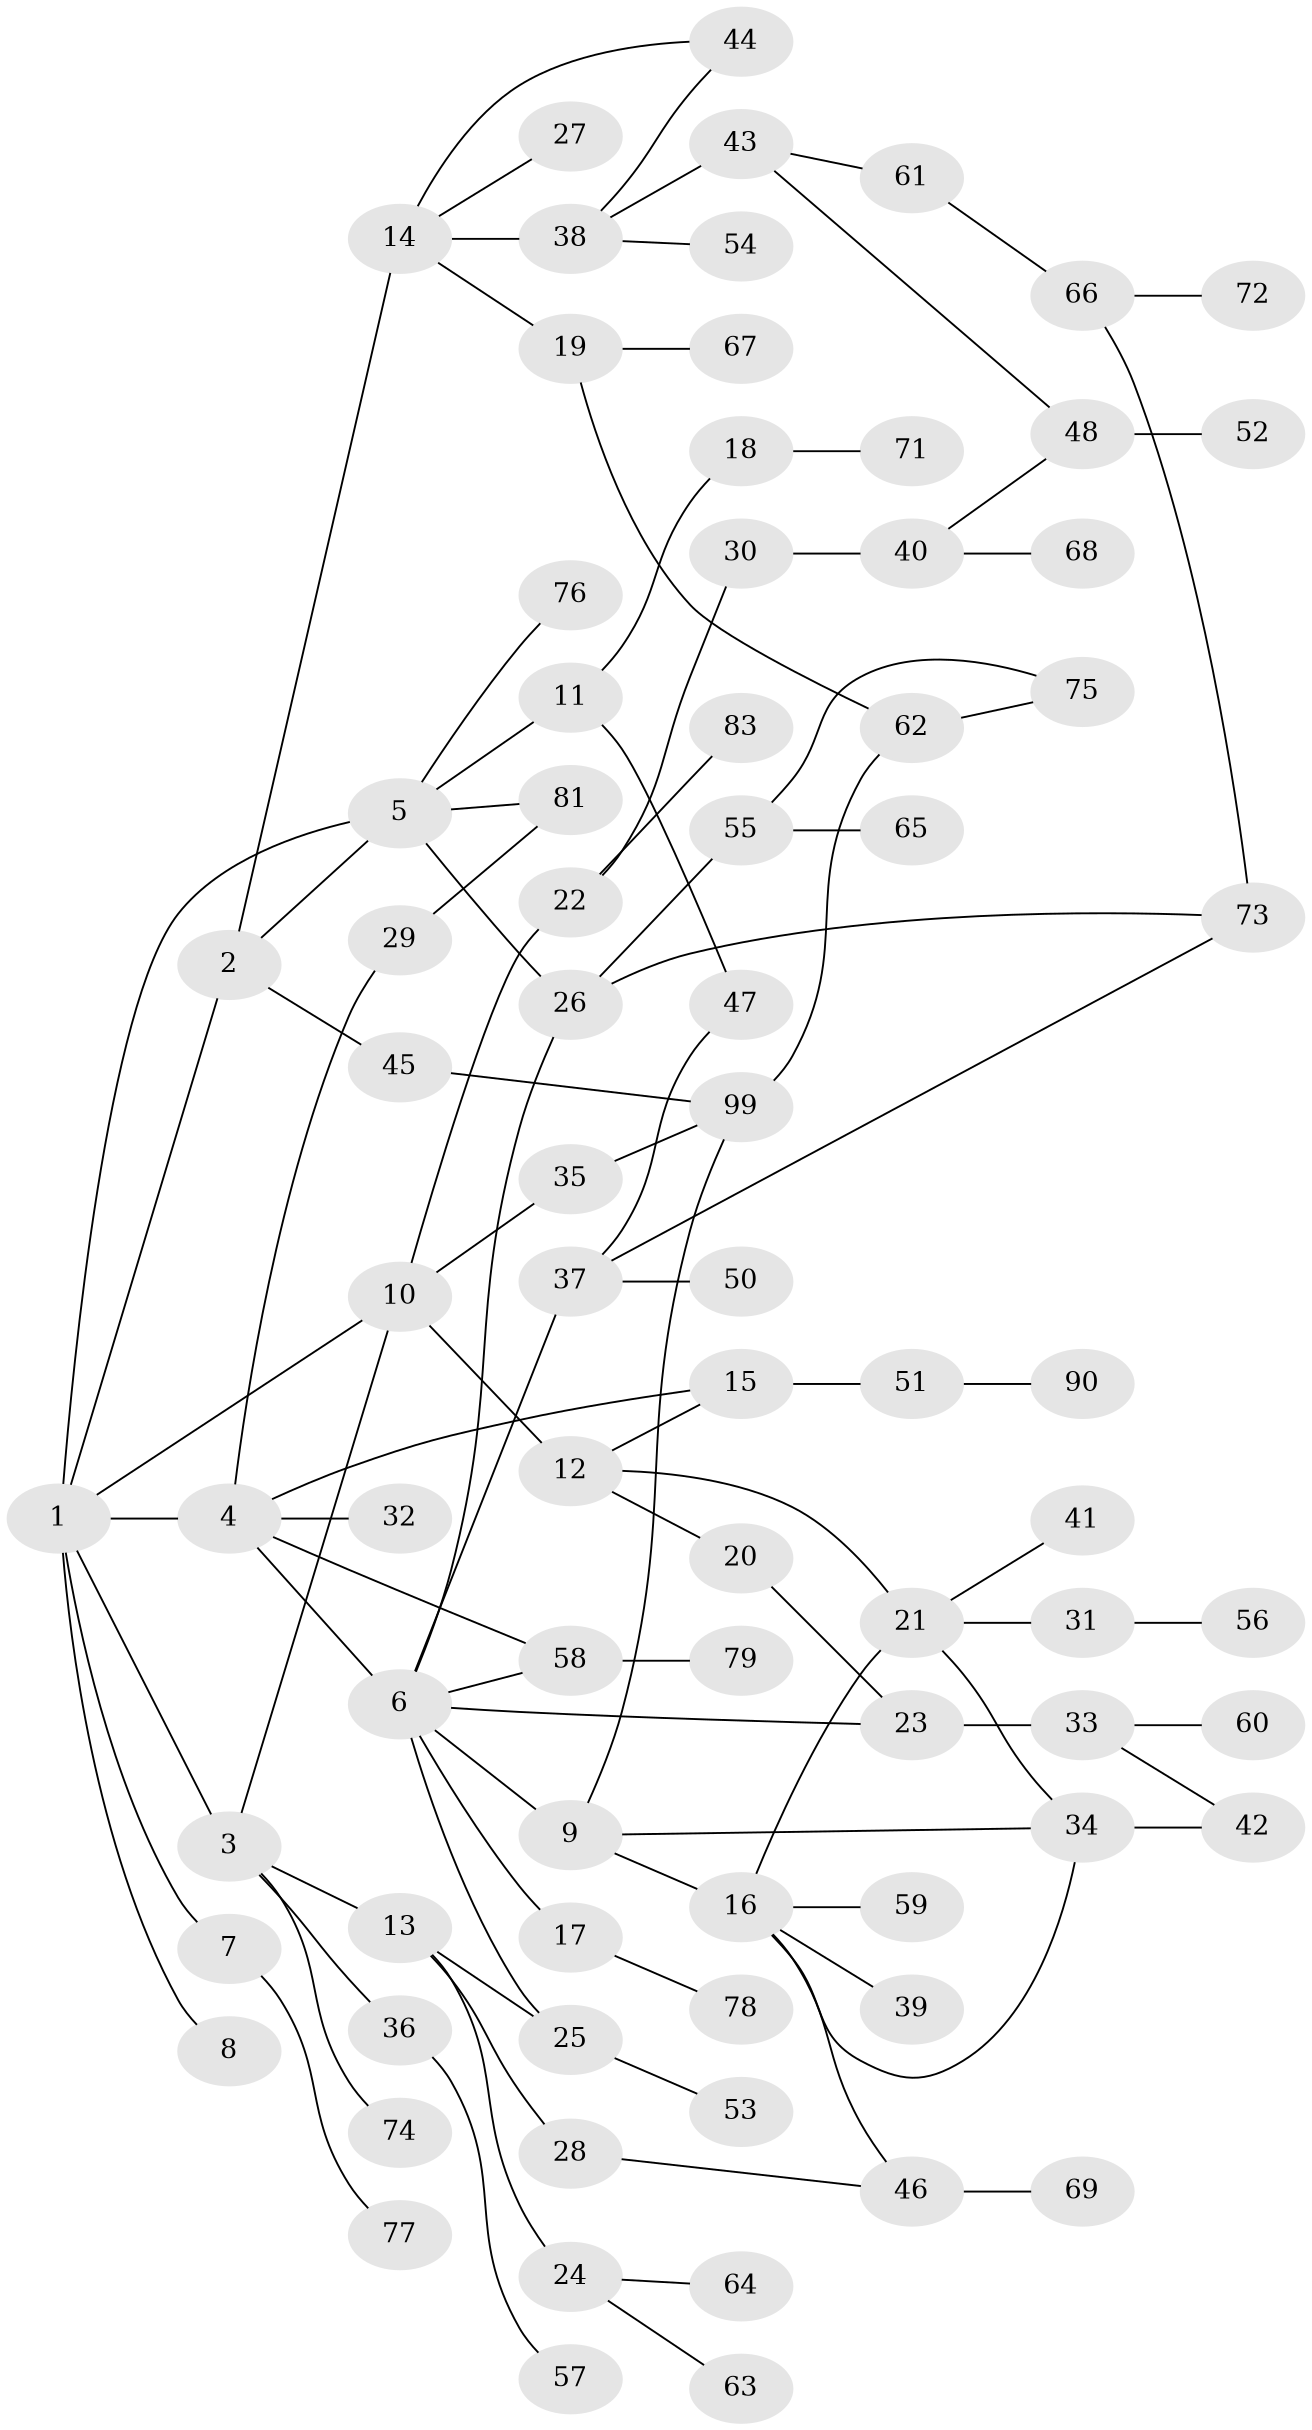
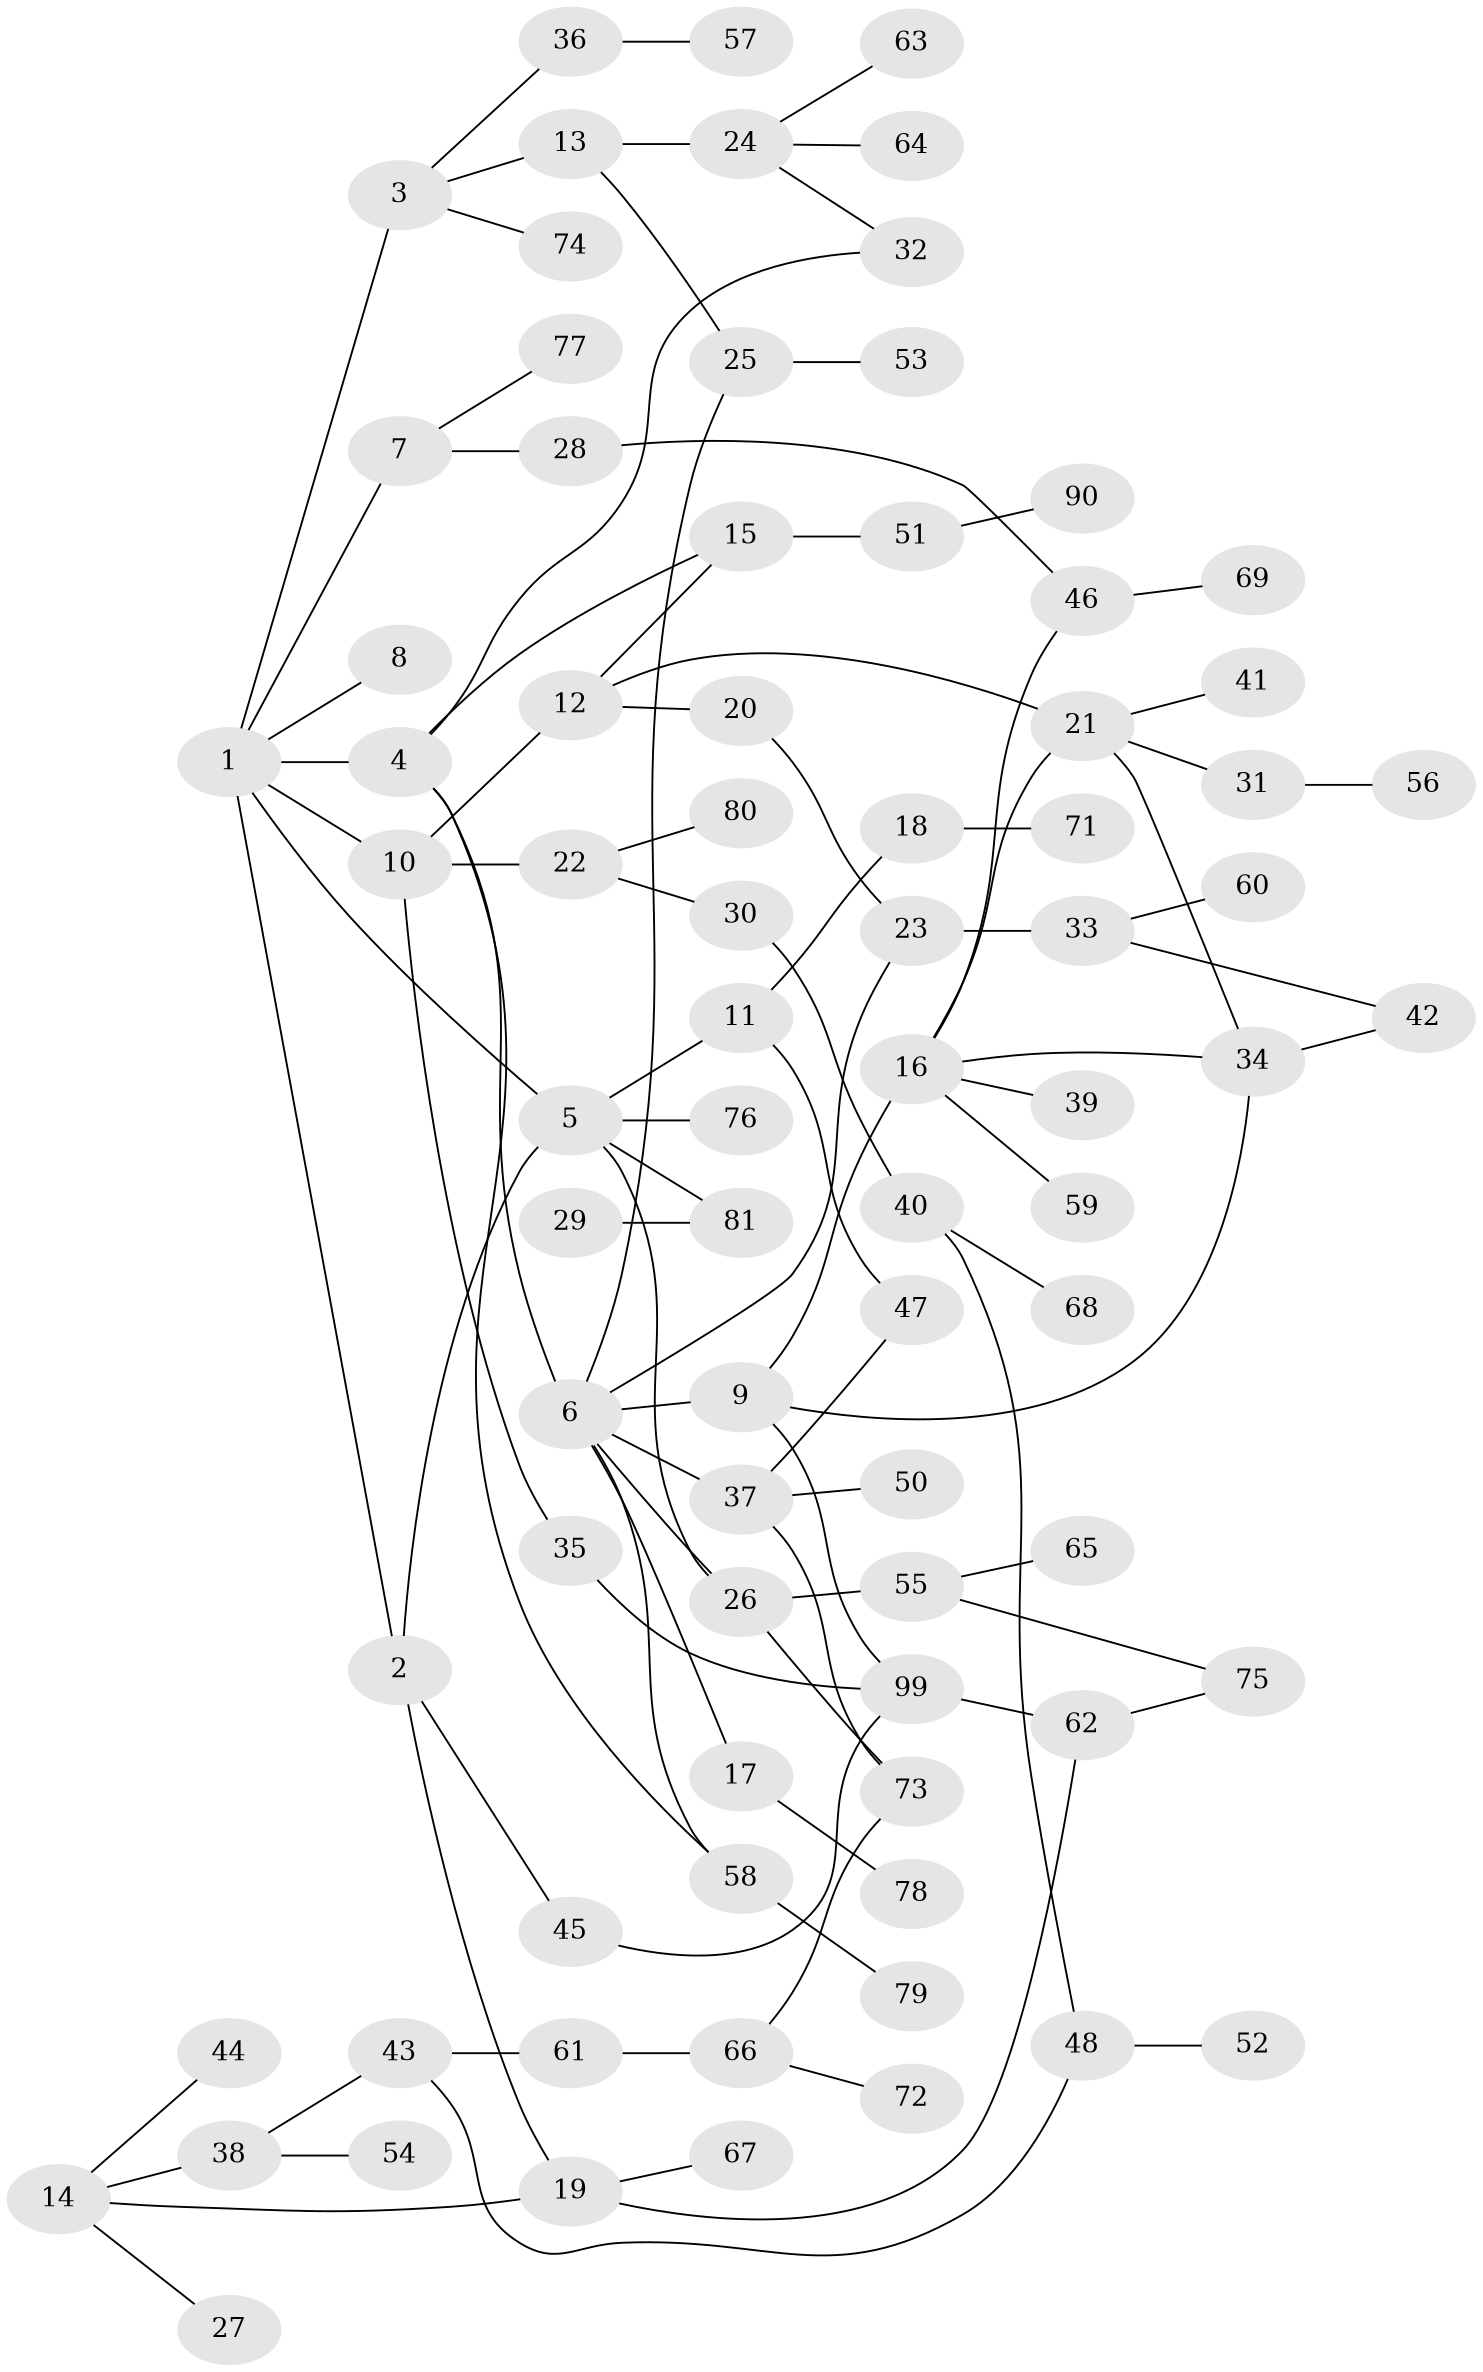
edge "44" -- "38": removed
edge "24" -- "32": added
edge "14" -- "2": now "19" -- "2"
node "83": label "83" -> "80"
edge "29" -- "4": removed
edge "10" -- "3": removed
edge "13" -- "28": now "7" -- "28"
